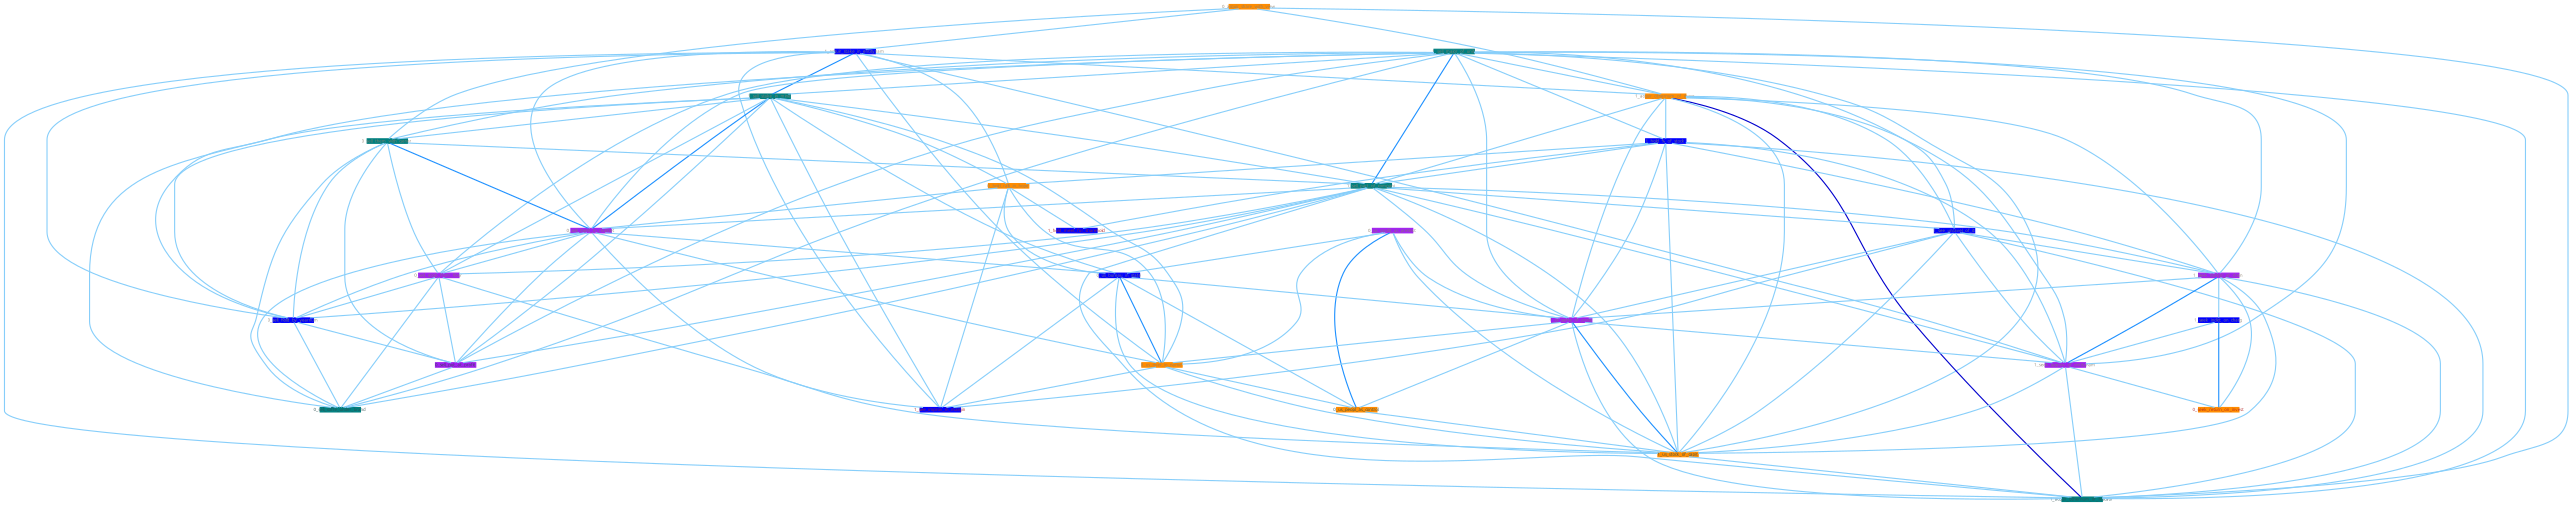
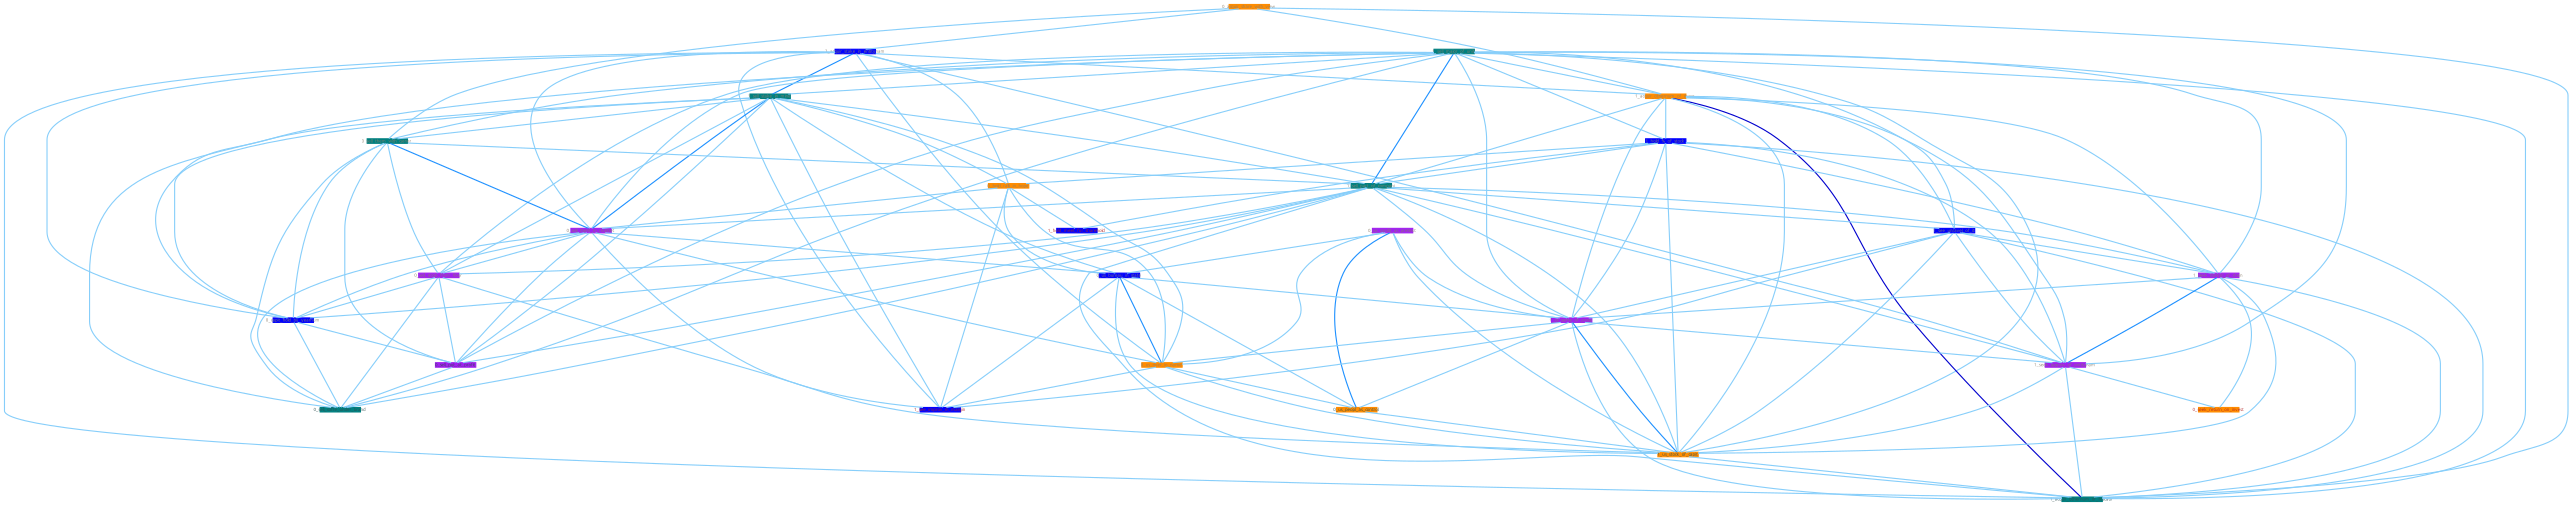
node "1_acquir_stake_in_entitynam": label "1_acquir_stake_in_entitynam" -> "3_acquir_stake_in_entitynam"
node "0_sell_hold_by_yearnum": label "0_sell_hold_by_yearnum" -> "0_capit_hold_by_yearnum"
node "1_seek_indict_on_charg": removed
